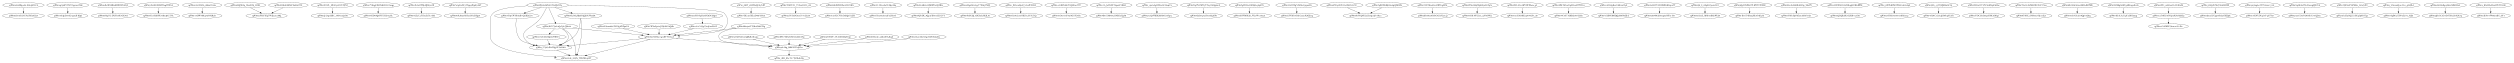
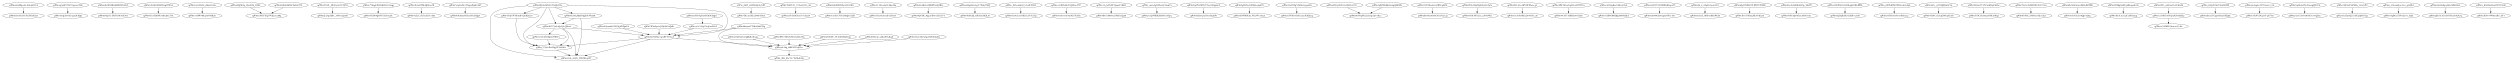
edge "ogW8rt8LeS3lqHlptHQQZ5UWc02M" -> "ogW8rt_571j65clNxYDgjUPLuAMA": now "ogW8rt8LeS3lqHlptHQQZ5UWc02M" -> "ogW8rt3F6V7Jui0-tQoTpLQXe6n0"
